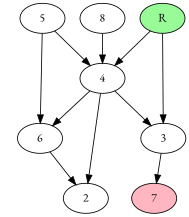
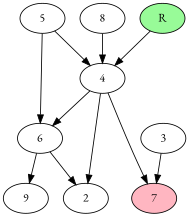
edge "R" -> "3": removed
edge "4" -> "3": now "4" -> "7"
node "9": added
